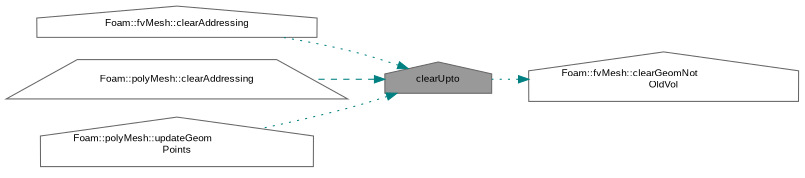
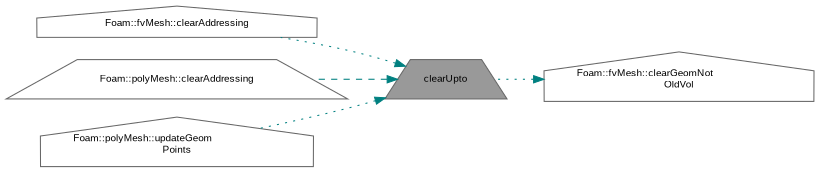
node "clearUpto": shape house -> trapezium
